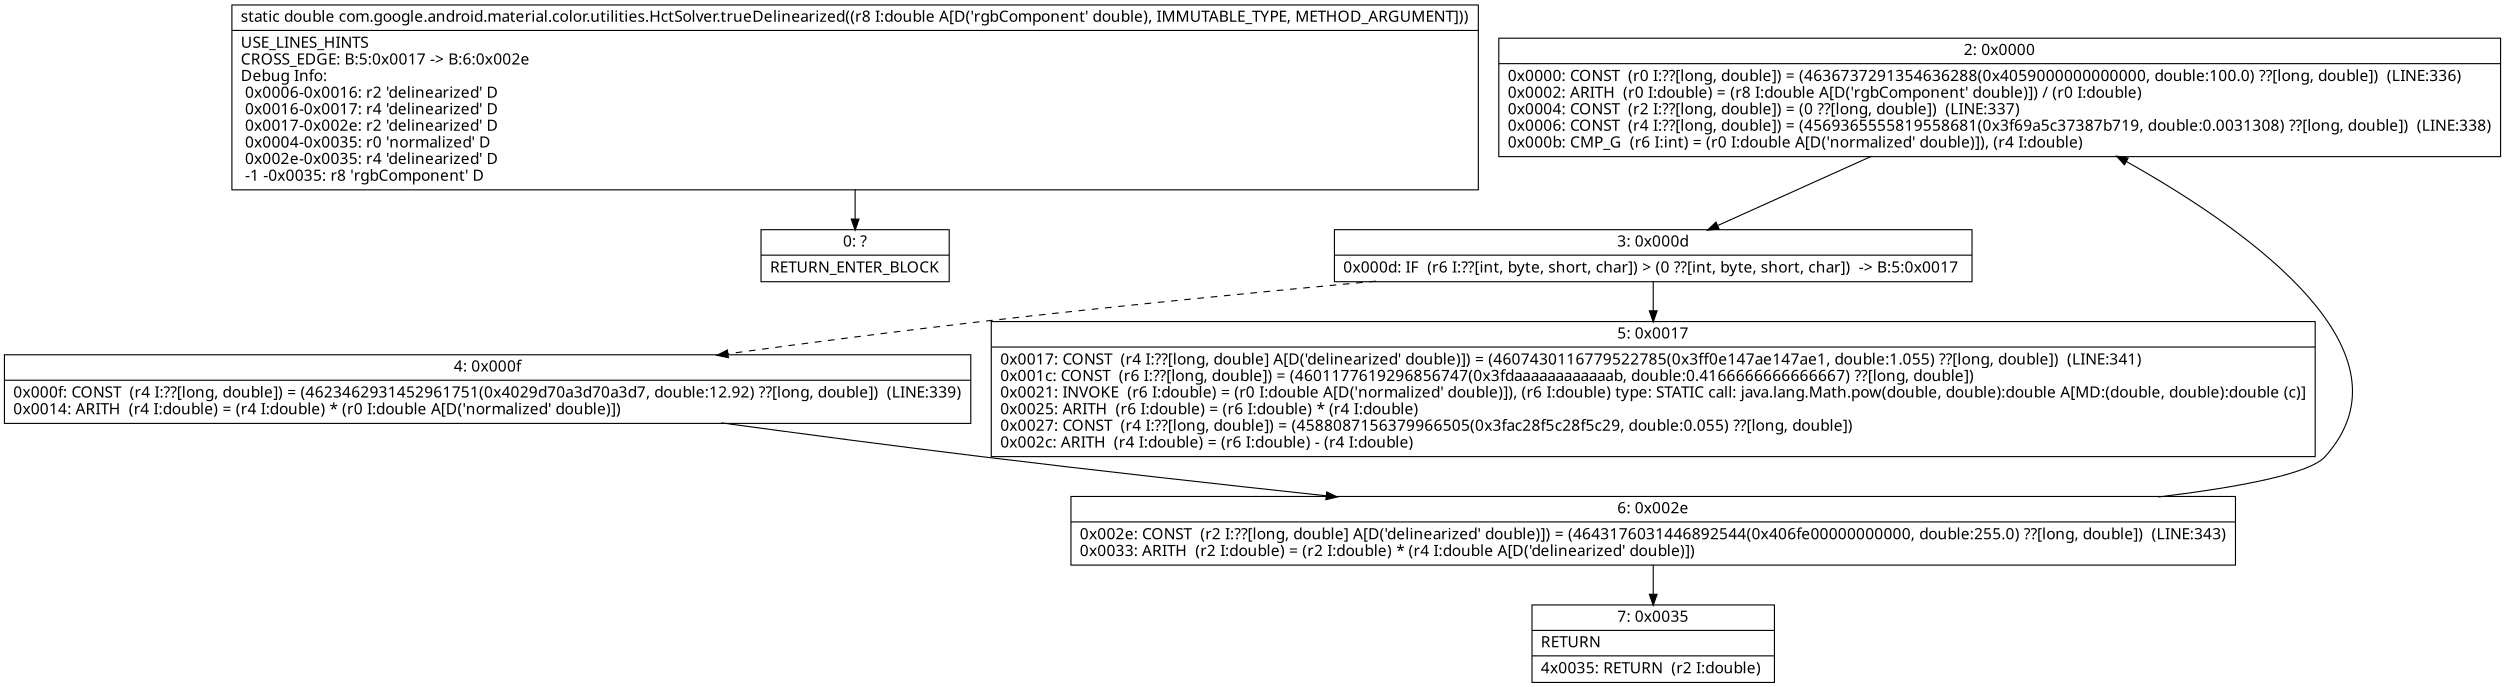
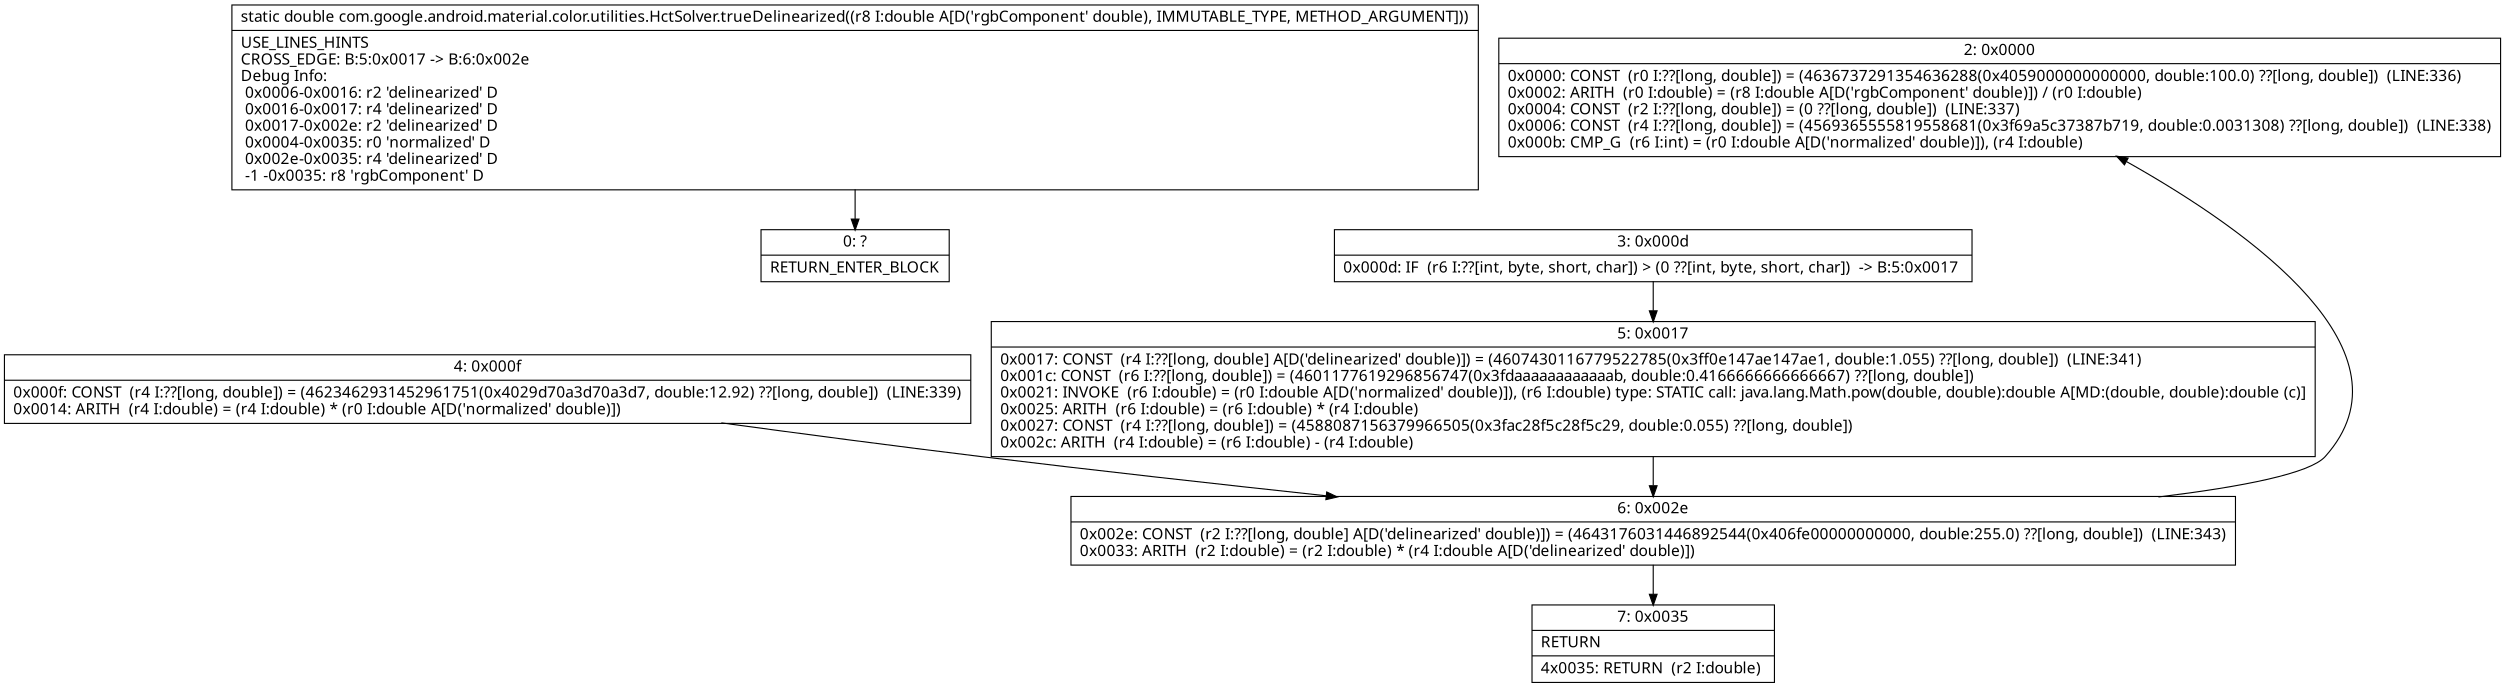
edge "2: 0x0000" -> "3: 0x000d": removed
edge "3: 0x000d" -> "4: 0x000f": removed
edge "5: 0x0017" -> "6: 0x002e": added
